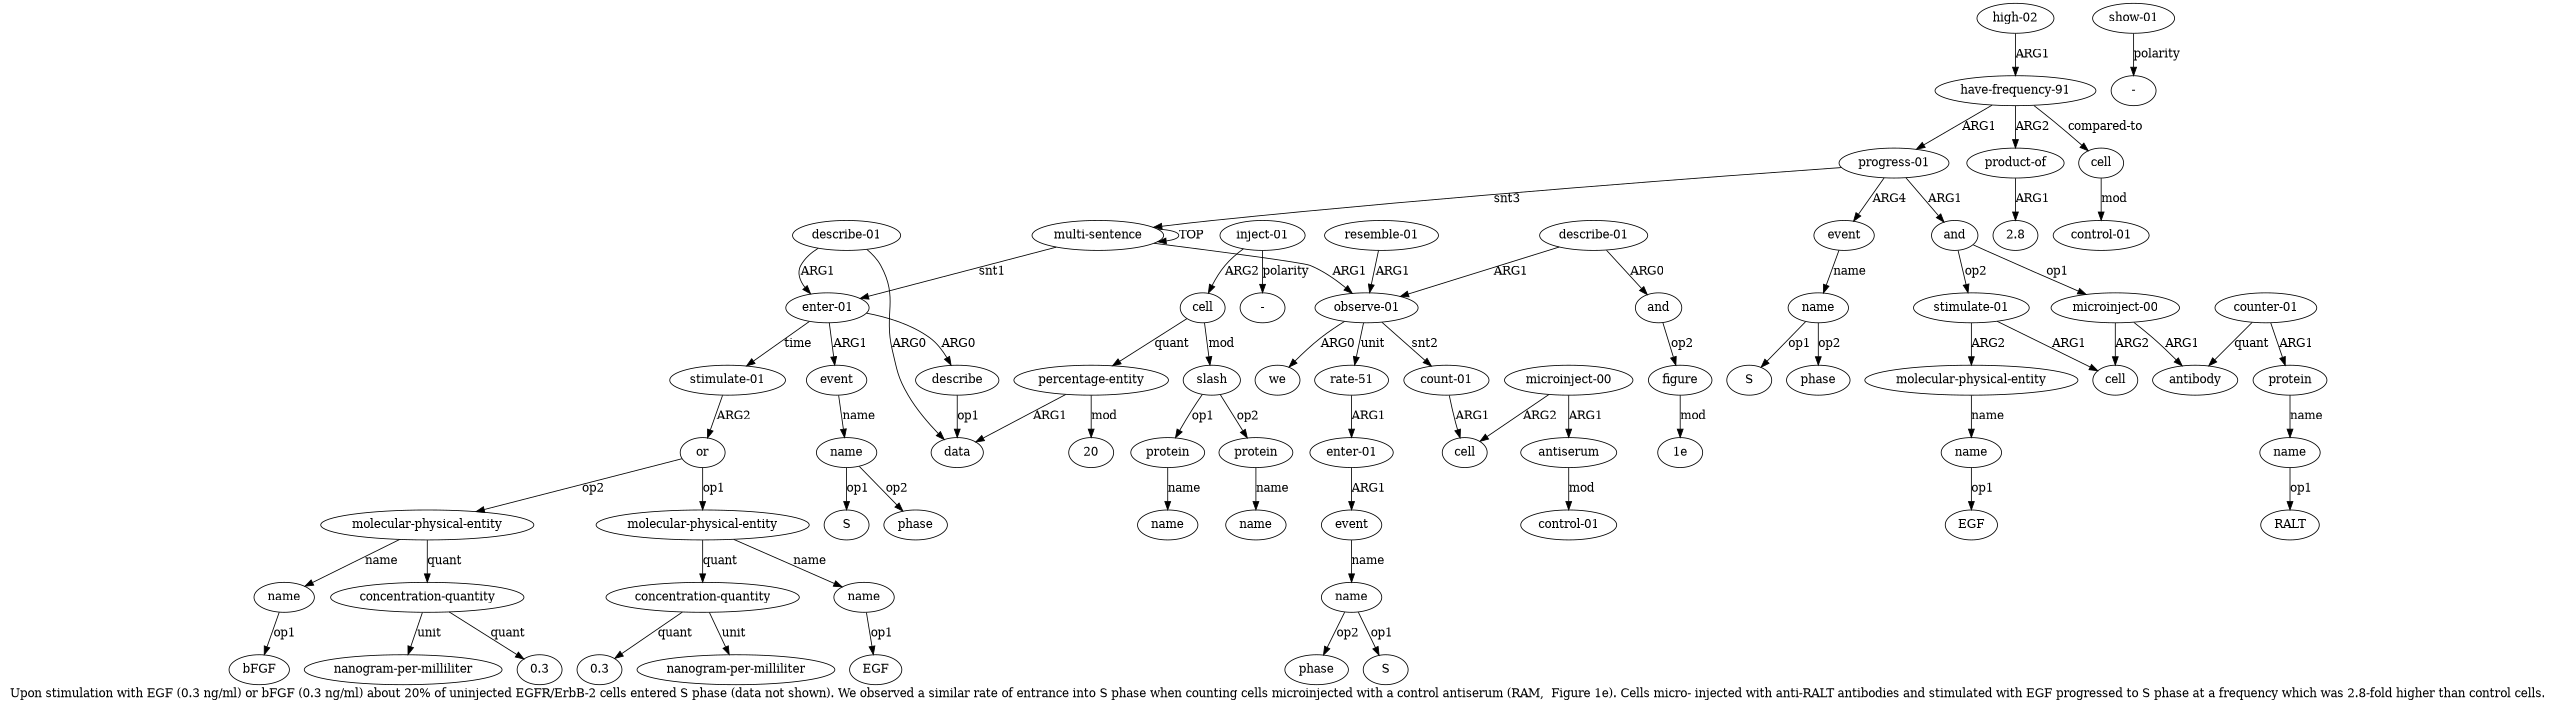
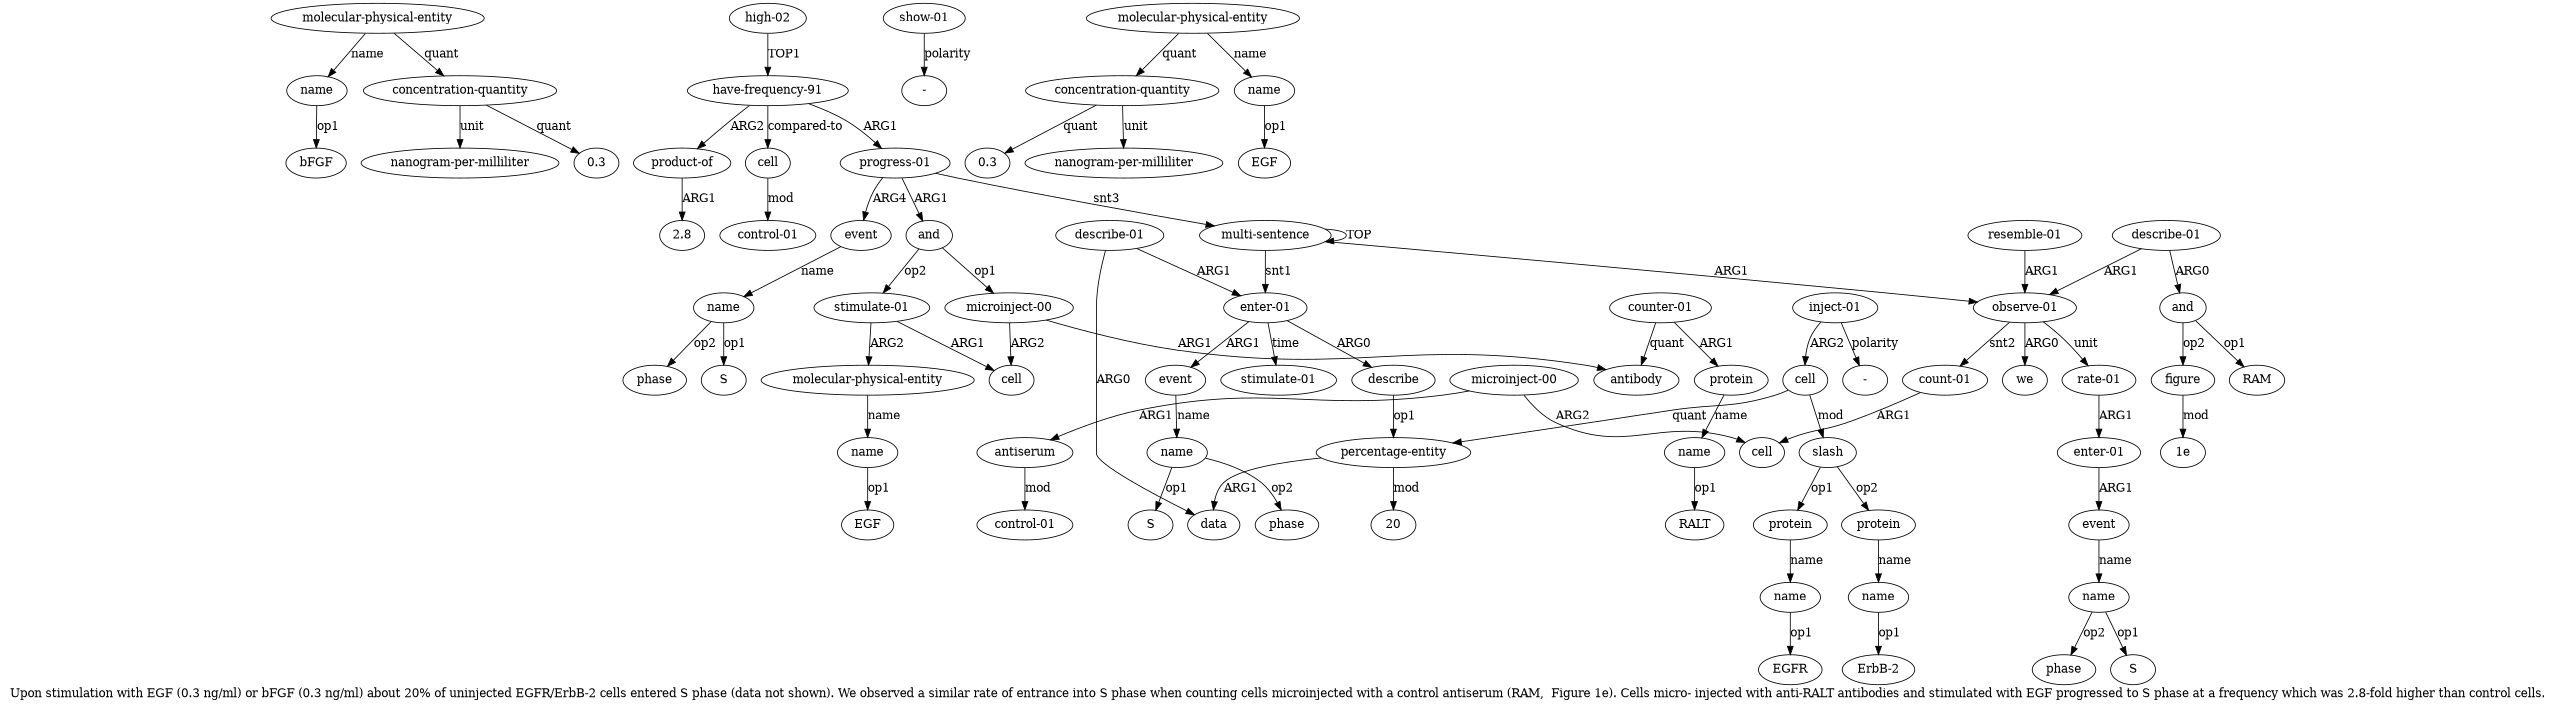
edge "high-02" -> "have-frequency-91": label "ARG1" -> "TOP1"
node "rate-51": label "rate-51" -> "rate-01"
node "RAM": added
edge "describe" -> "data": now "describe" -> "percentage-entity"
node "or": removed
node "EGFR": added
node "ErbB-2": added
